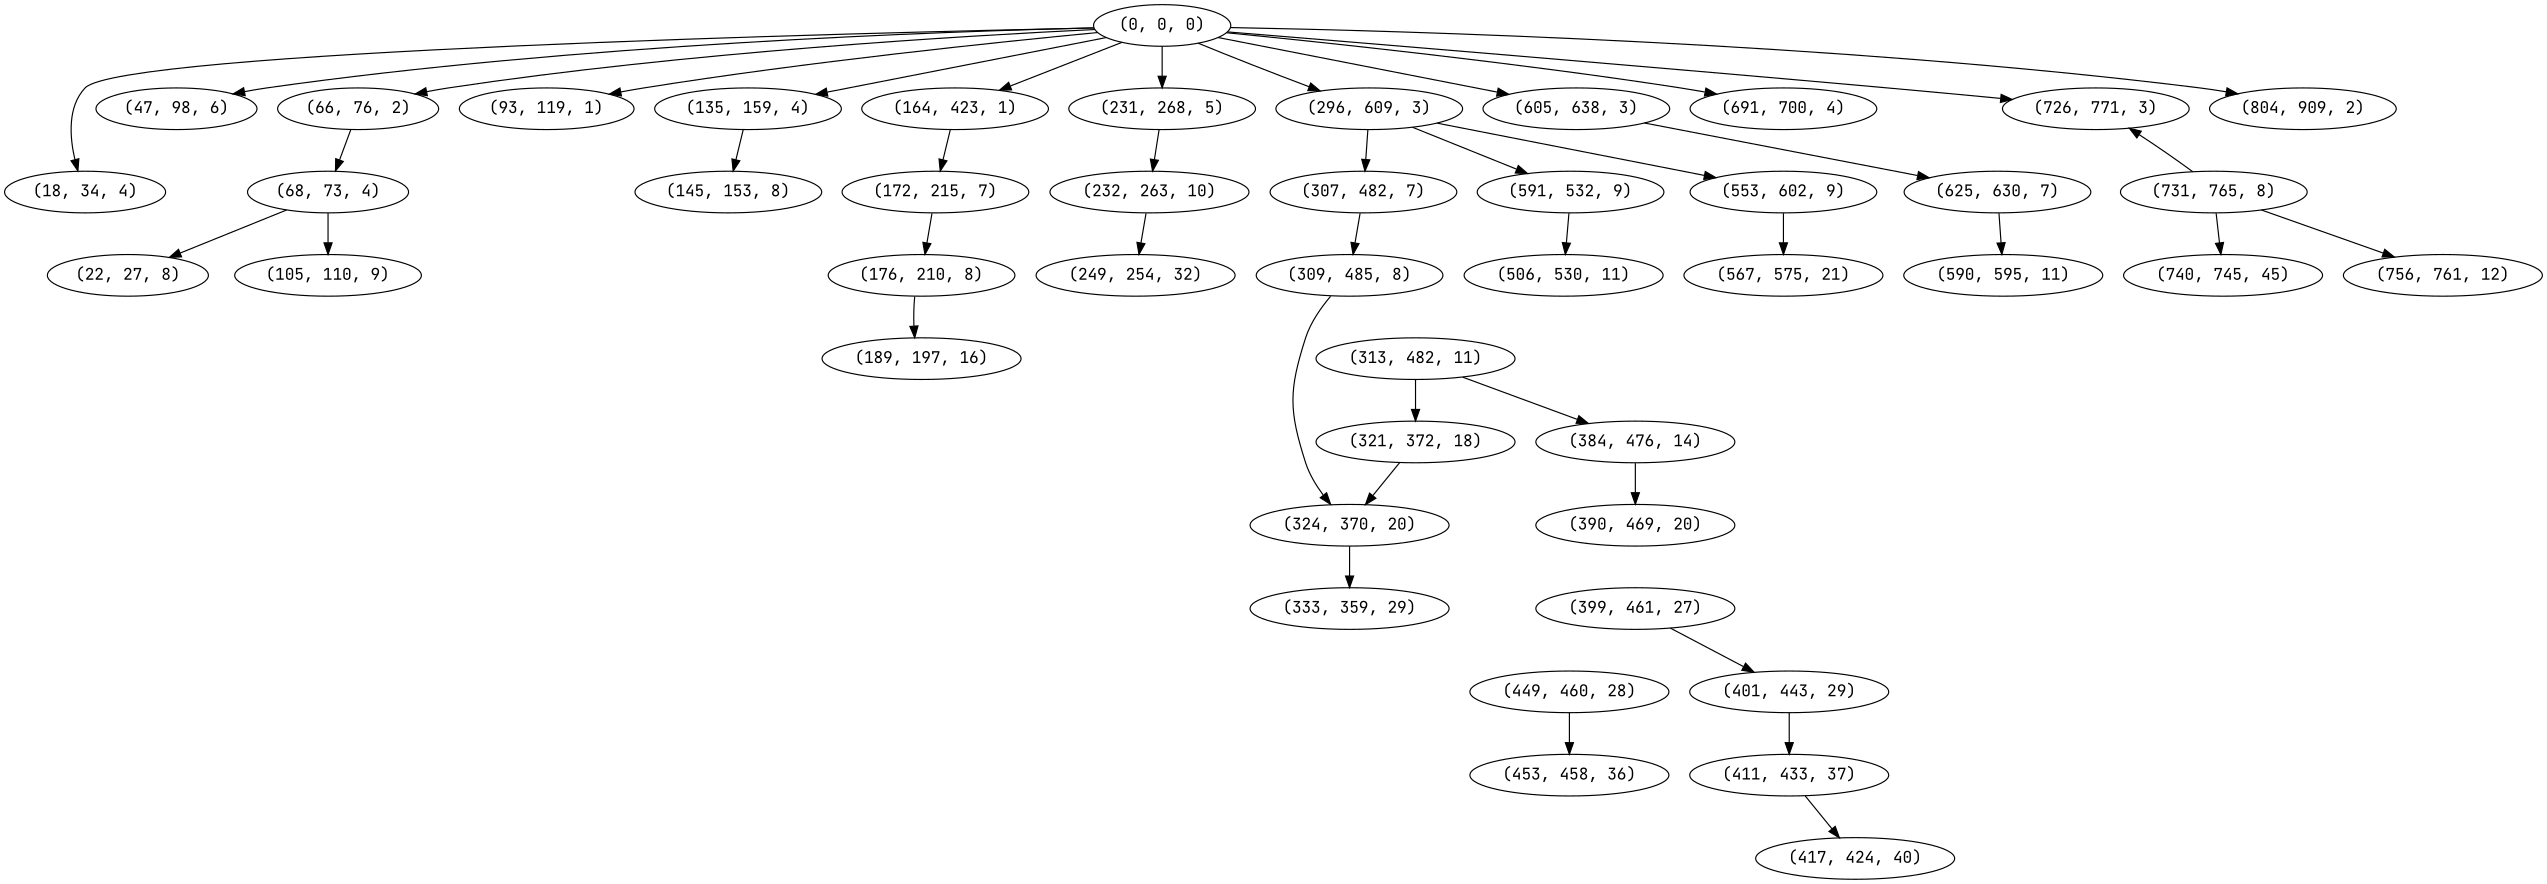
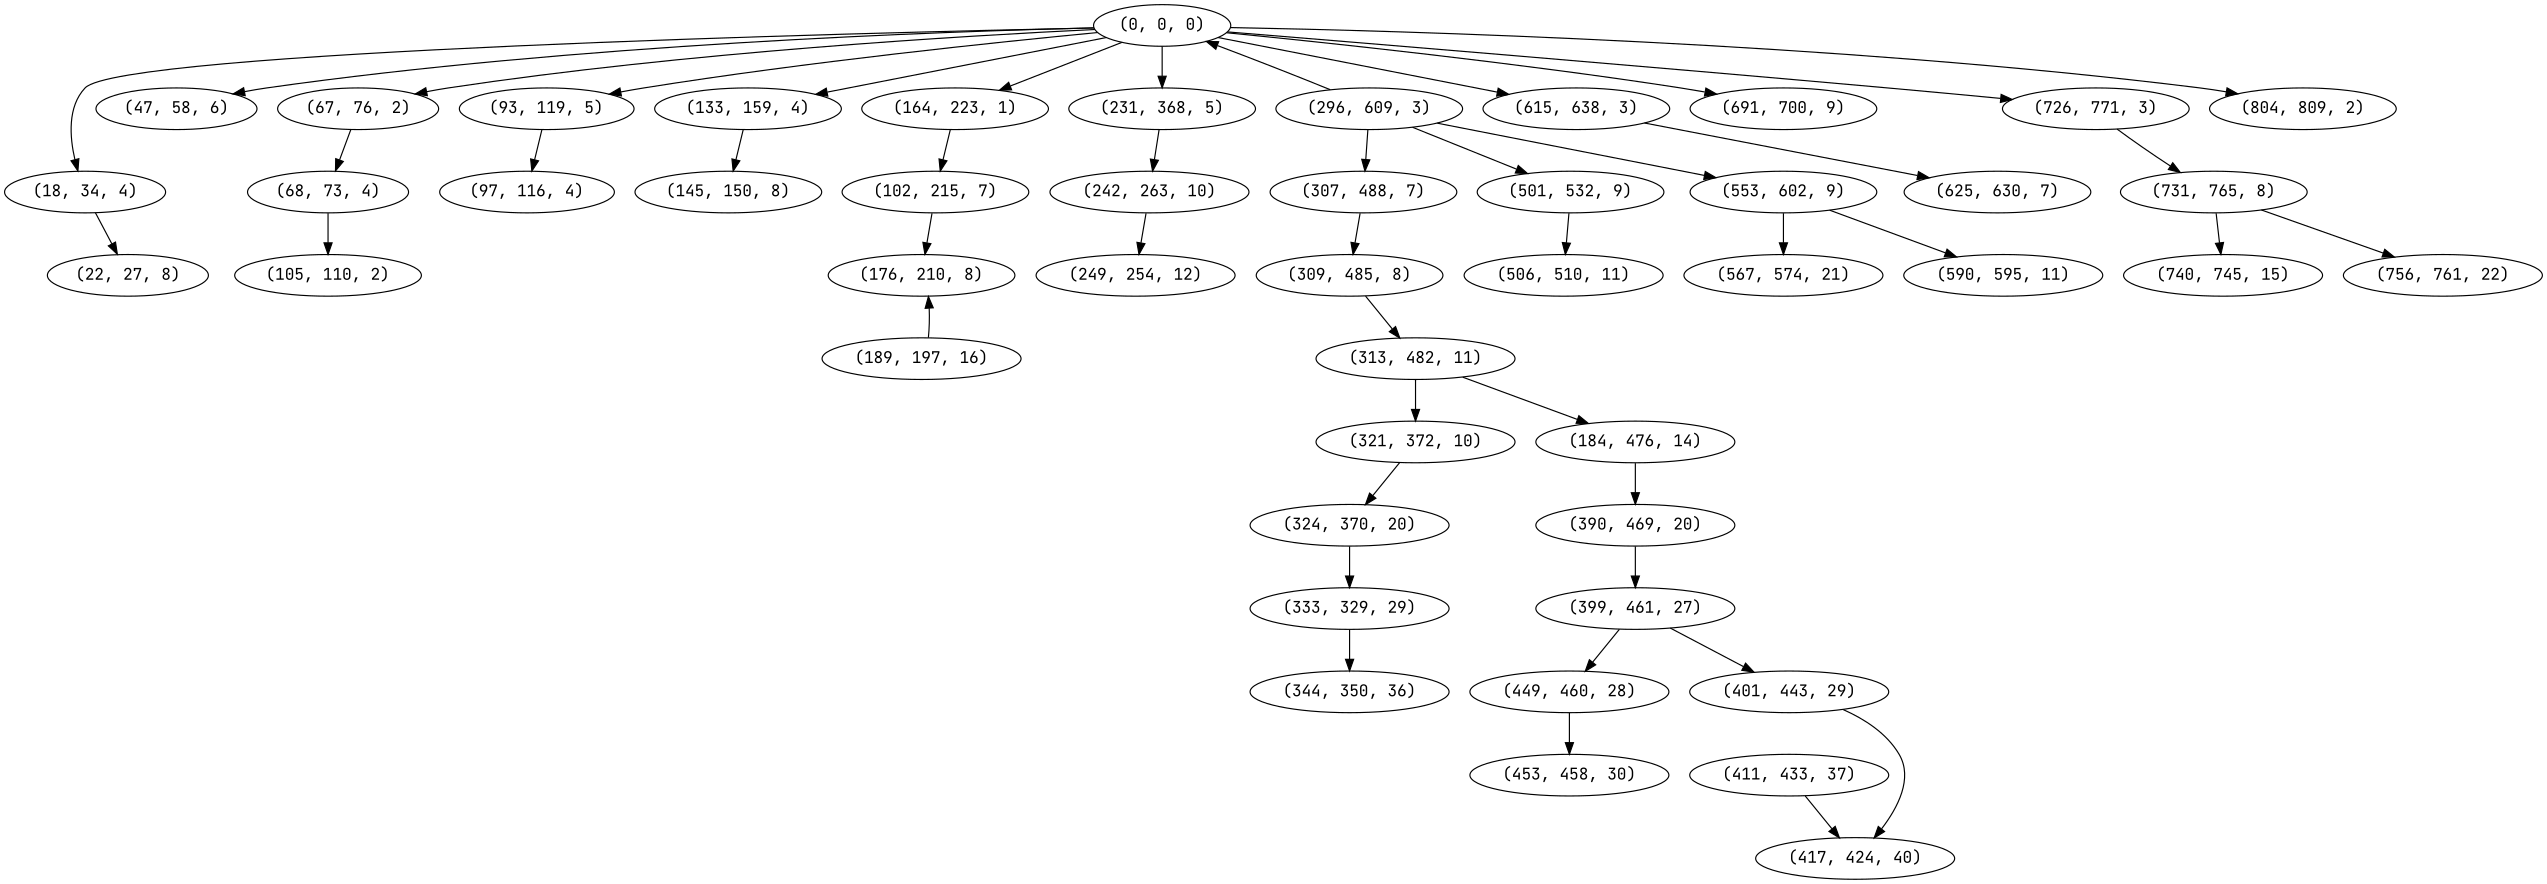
edge "(0, 0, 0)" -> "(296, 609, 3)": reversed
node "(47, 98, 6)": label "(47, 98, 6)" -> "(47, 58, 6)"
node "(66, 76, 2)": label "(66, 76, 2)" -> "(67, 76, 2)"
node "(93, 119, 1)": label "(93, 119, 1)" -> "(93, 119, 5)"
node "(135, 159, 4)": label "(135, 159, 4)" -> "(133, 159, 4)"
node "(164, 423, 1)": label "(164, 423, 1)" -> "(164, 223, 1)"
node "(231, 268, 5)": label "(231, 268, 5)" -> "(231, 368, 5)"
node "(605, 638, 3)": label "(605, 638, 3)" -> "(615, 638, 3)"
node "(691, 700, 4)": label "(691, 700, 4)" -> "(691, 700, 9)"
node "(804, 909, 2)": label "(804, 909, 2)" -> "(804, 809, 2)"
edge "(731, 765, 8)" -> "(726, 771, 3)": reversed
node "(97, 116, 4)": added
node "(145, 153, 8)": label "(145, 153, 8)" -> "(145, 150, 8)"
node "(172, 215, 7)": label "(172, 215, 7)" -> "(102, 215, 7)"
node "(232, 263, 10)": label "(232, 263, 10)" -> "(242, 263, 10)"
node "(307, 482, 7)": label "(307, 482, 7)" -> "(307, 488, 7)"
node "(591, 532, 9)": label "(591, 532, 9)" -> "(501, 532, 9)"
edge "(625, 630, 7)" -> "(590, 595, 11)": now "(553, 602, 9)" -> "(590, 595, 11)"
edge "(68, 73, 4)" -> "(22, 27, 8)": now "(18, 34, 4)" -> "(22, 27, 8)"
node "(105, 110, 9)": label "(105, 110, 9)" -> "(105, 110, 2)"
node "(249, 254, 32)": label "(249, 254, 32)" -> "(249, 254, 12)"
node "(506, 530, 11)": label "(506, 530, 11)" -> "(506, 510, 11)"
node "(567, 575, 21)": label "(567, 575, 21)" -> "(567, 574, 21)"
node "(740, 745, 45)": label "(740, 745, 45)" -> "(740, 745, 15)"
node "(756, 761, 12)": label "(756, 761, 12)" -> "(756, 761, 22)"
edge "(176, 210, 8)" -> "(189, 197, 16)": reversed
edge "(309, 485, 8)" -> "(324, 370, 20)": now "(309, 485, 8)" -> "(313, 482, 11)"
node "(321, 372, 18)": label "(321, 372, 18)" -> "(321, 372, 10)"
node "(384, 476, 14)": label "(384, 476, 14)" -> "(184, 476, 14)"
edge "(390, 469, 20)" -> "(399, 461, 27)": added
node "(333, 359, 29)": label "(333, 359, 29)" -> "(333, 329, 29)"
edge "(399, 461, 27)" -> "(449, 460, 28)": added
node "(344, 350, 36)": added
edge "(401, 443, 29)" -> "(411, 433, 37)": now "(401, 443, 29)" -> "(417, 424, 40)"
node "(453, 458, 36)": label "(453, 458, 36)" -> "(453, 458, 30)"
